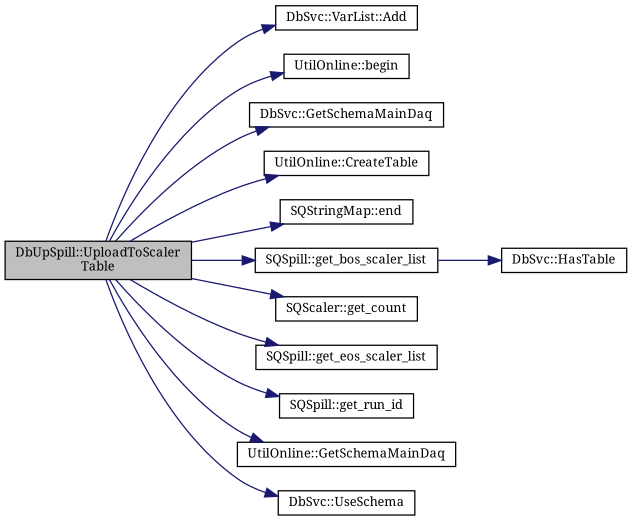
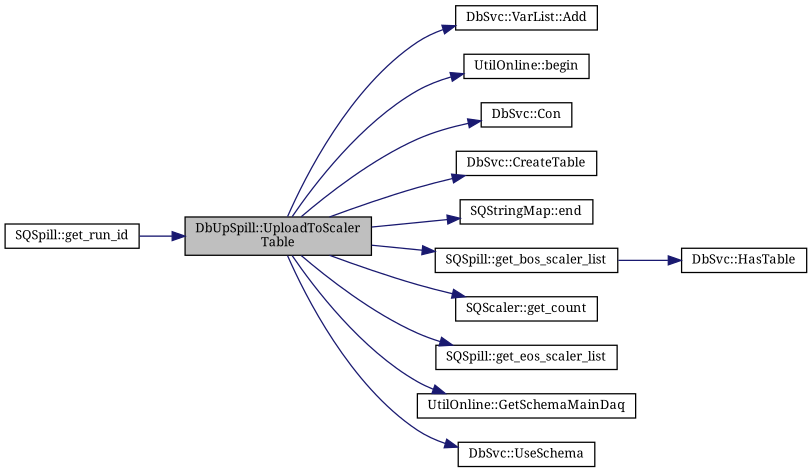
node "DbSvc::GetSchemaMainDaq": label "DbSvc::GetSchemaMainDaq" -> "DbSvc::Con"
node "UtilOnline::CreateTable": label "UtilOnline::CreateTable" -> "DbSvc::CreateTable"
edge "DbUpSpill::UploadToScaler Table" -> "SQSpill::get_run_id": reversed
